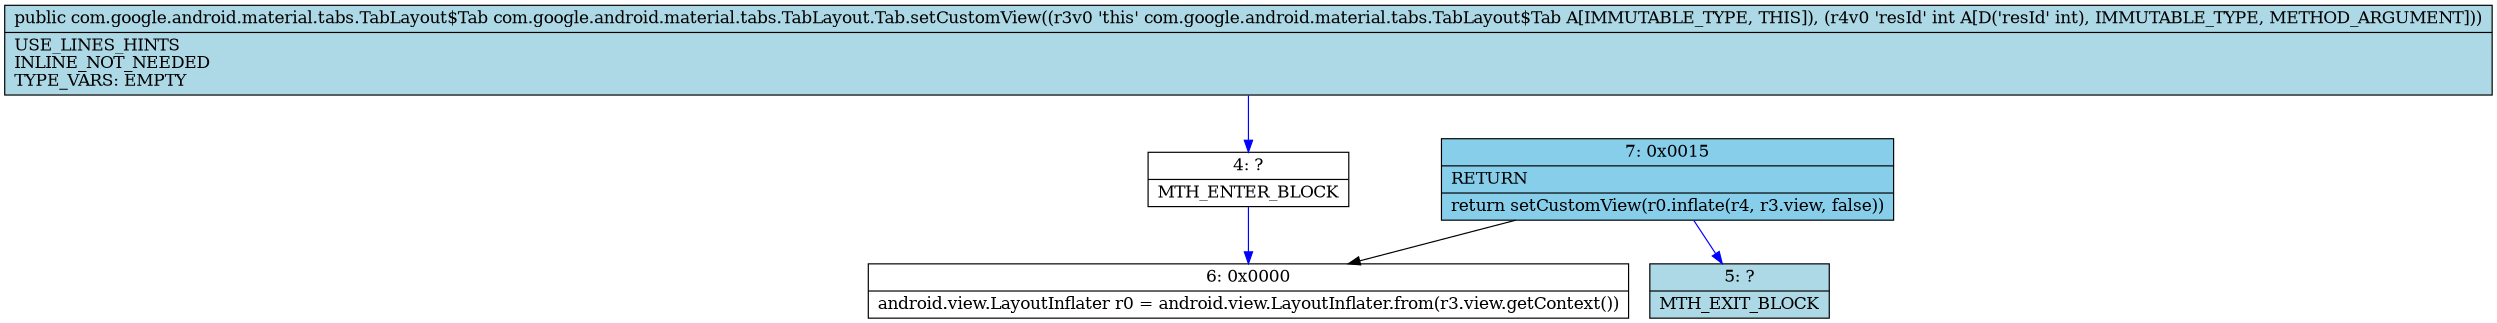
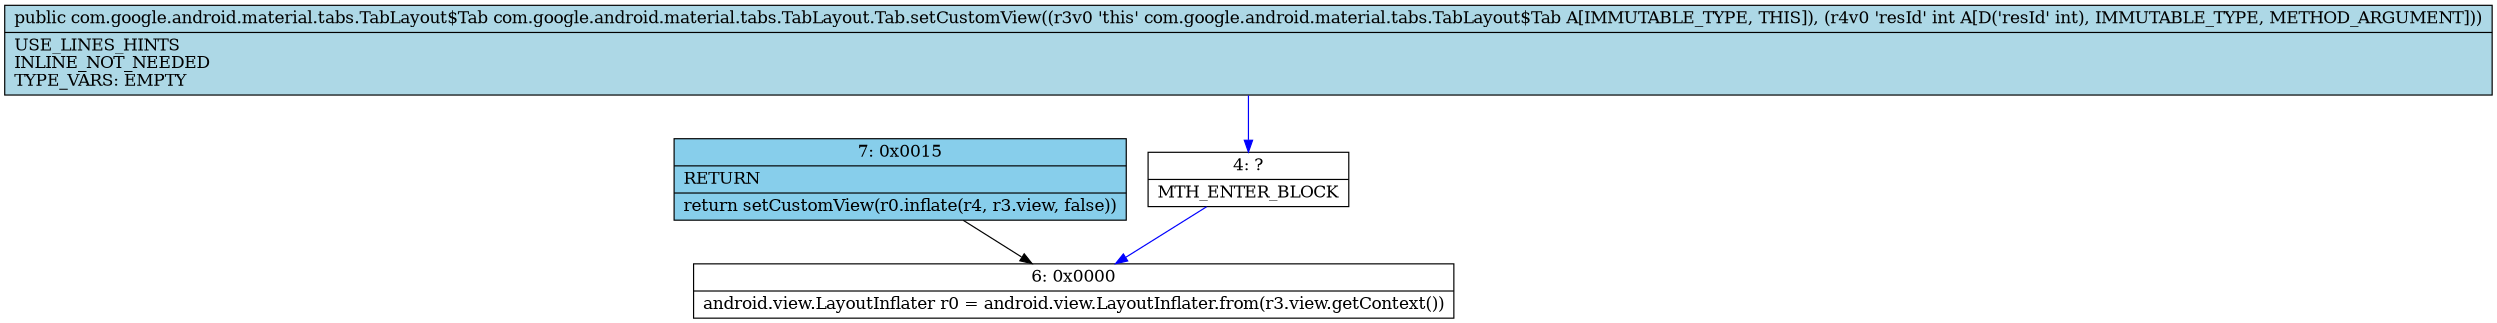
node "5: ?": removed
